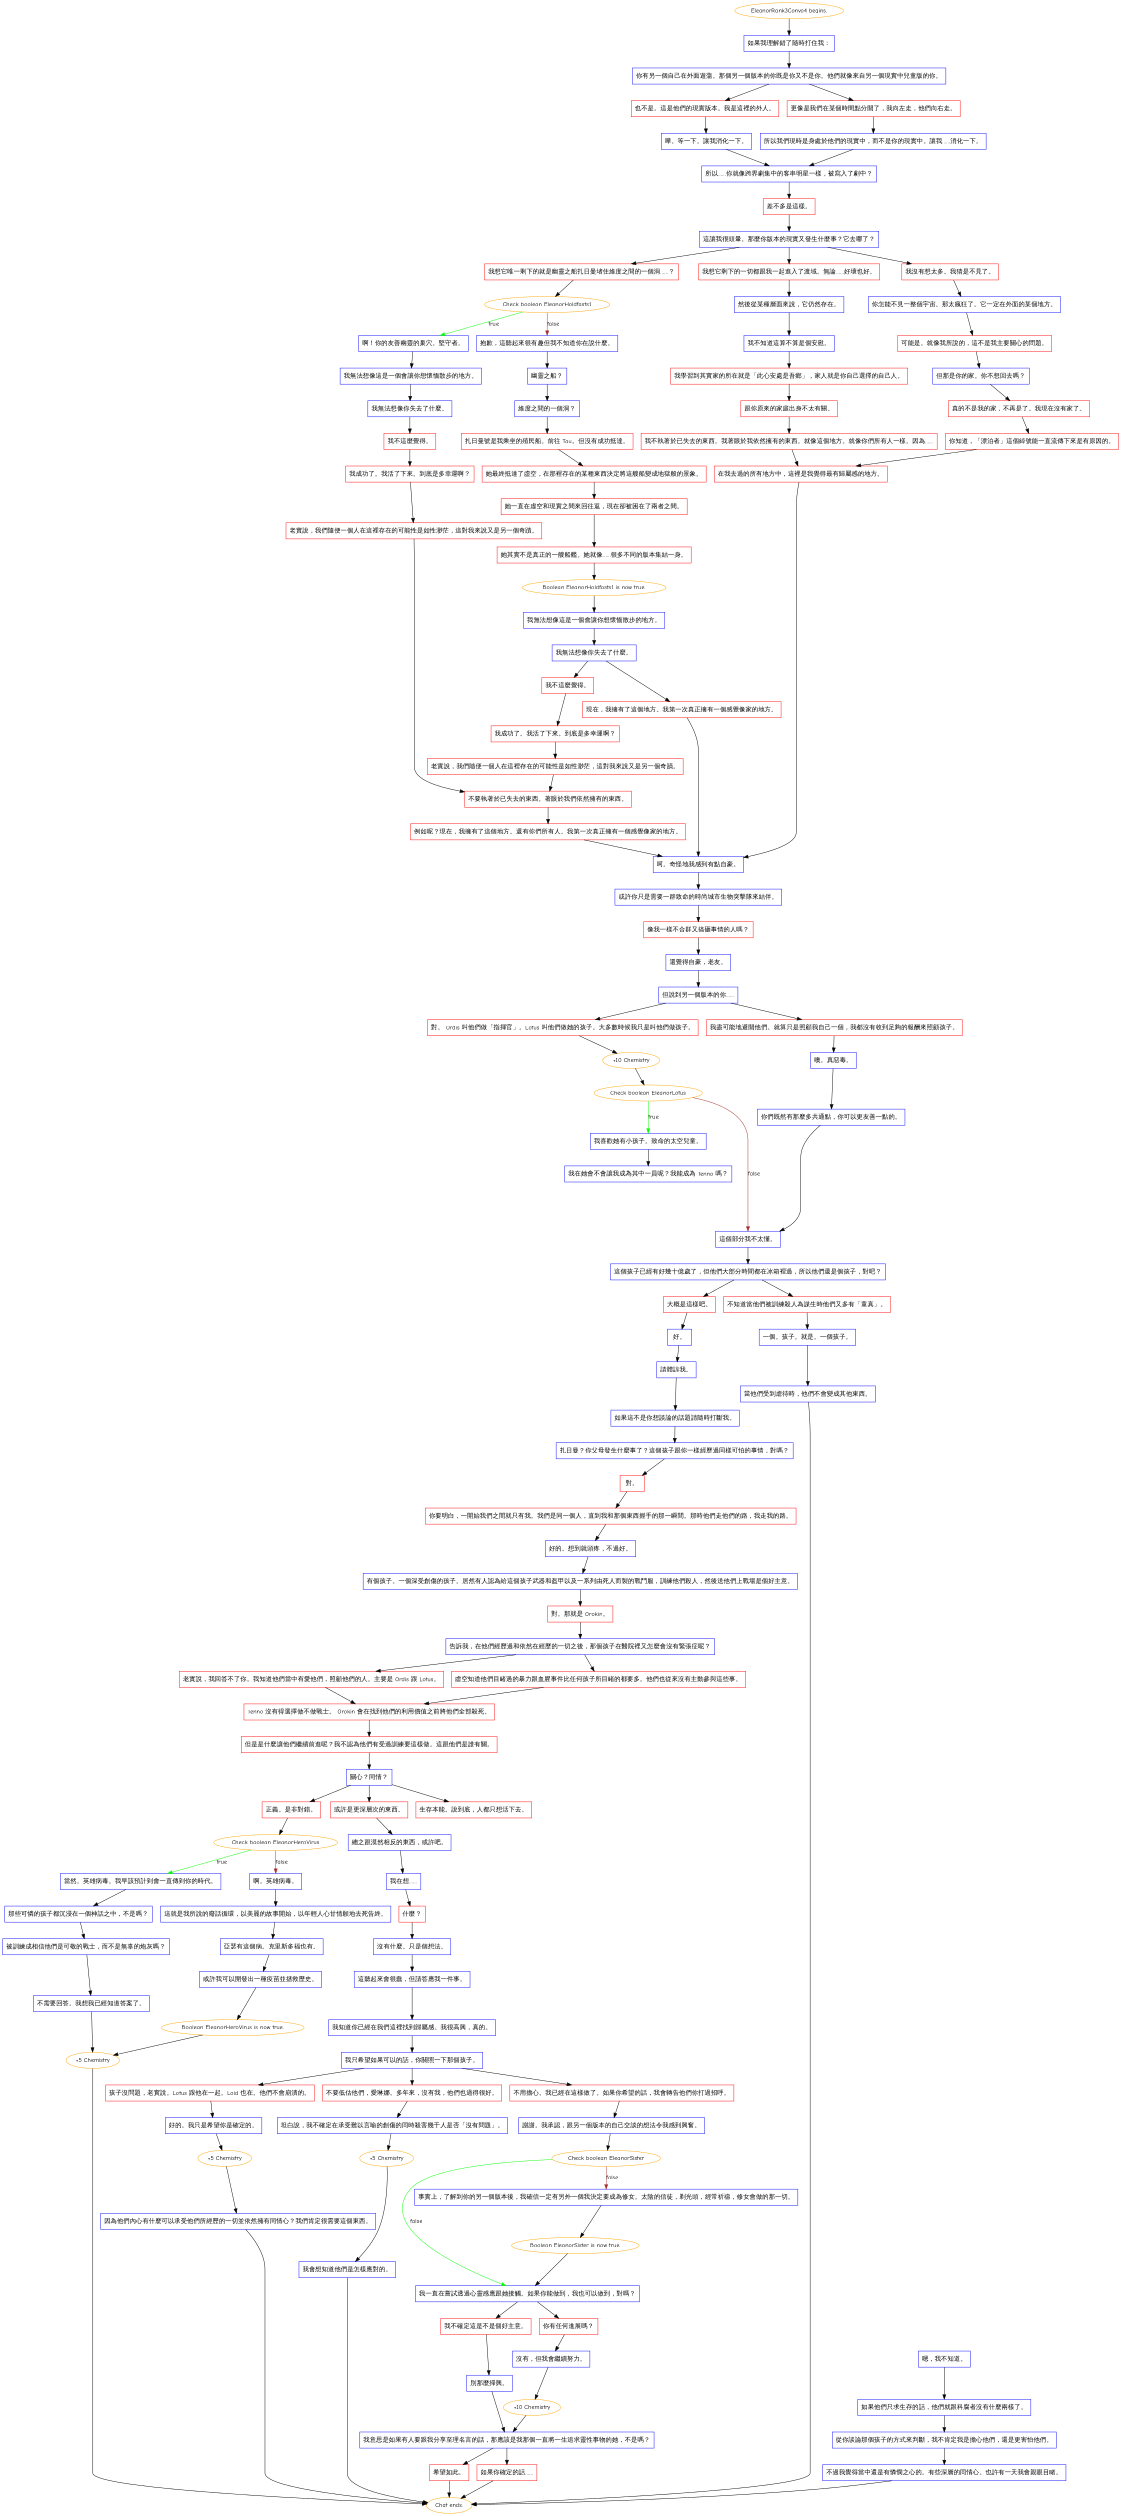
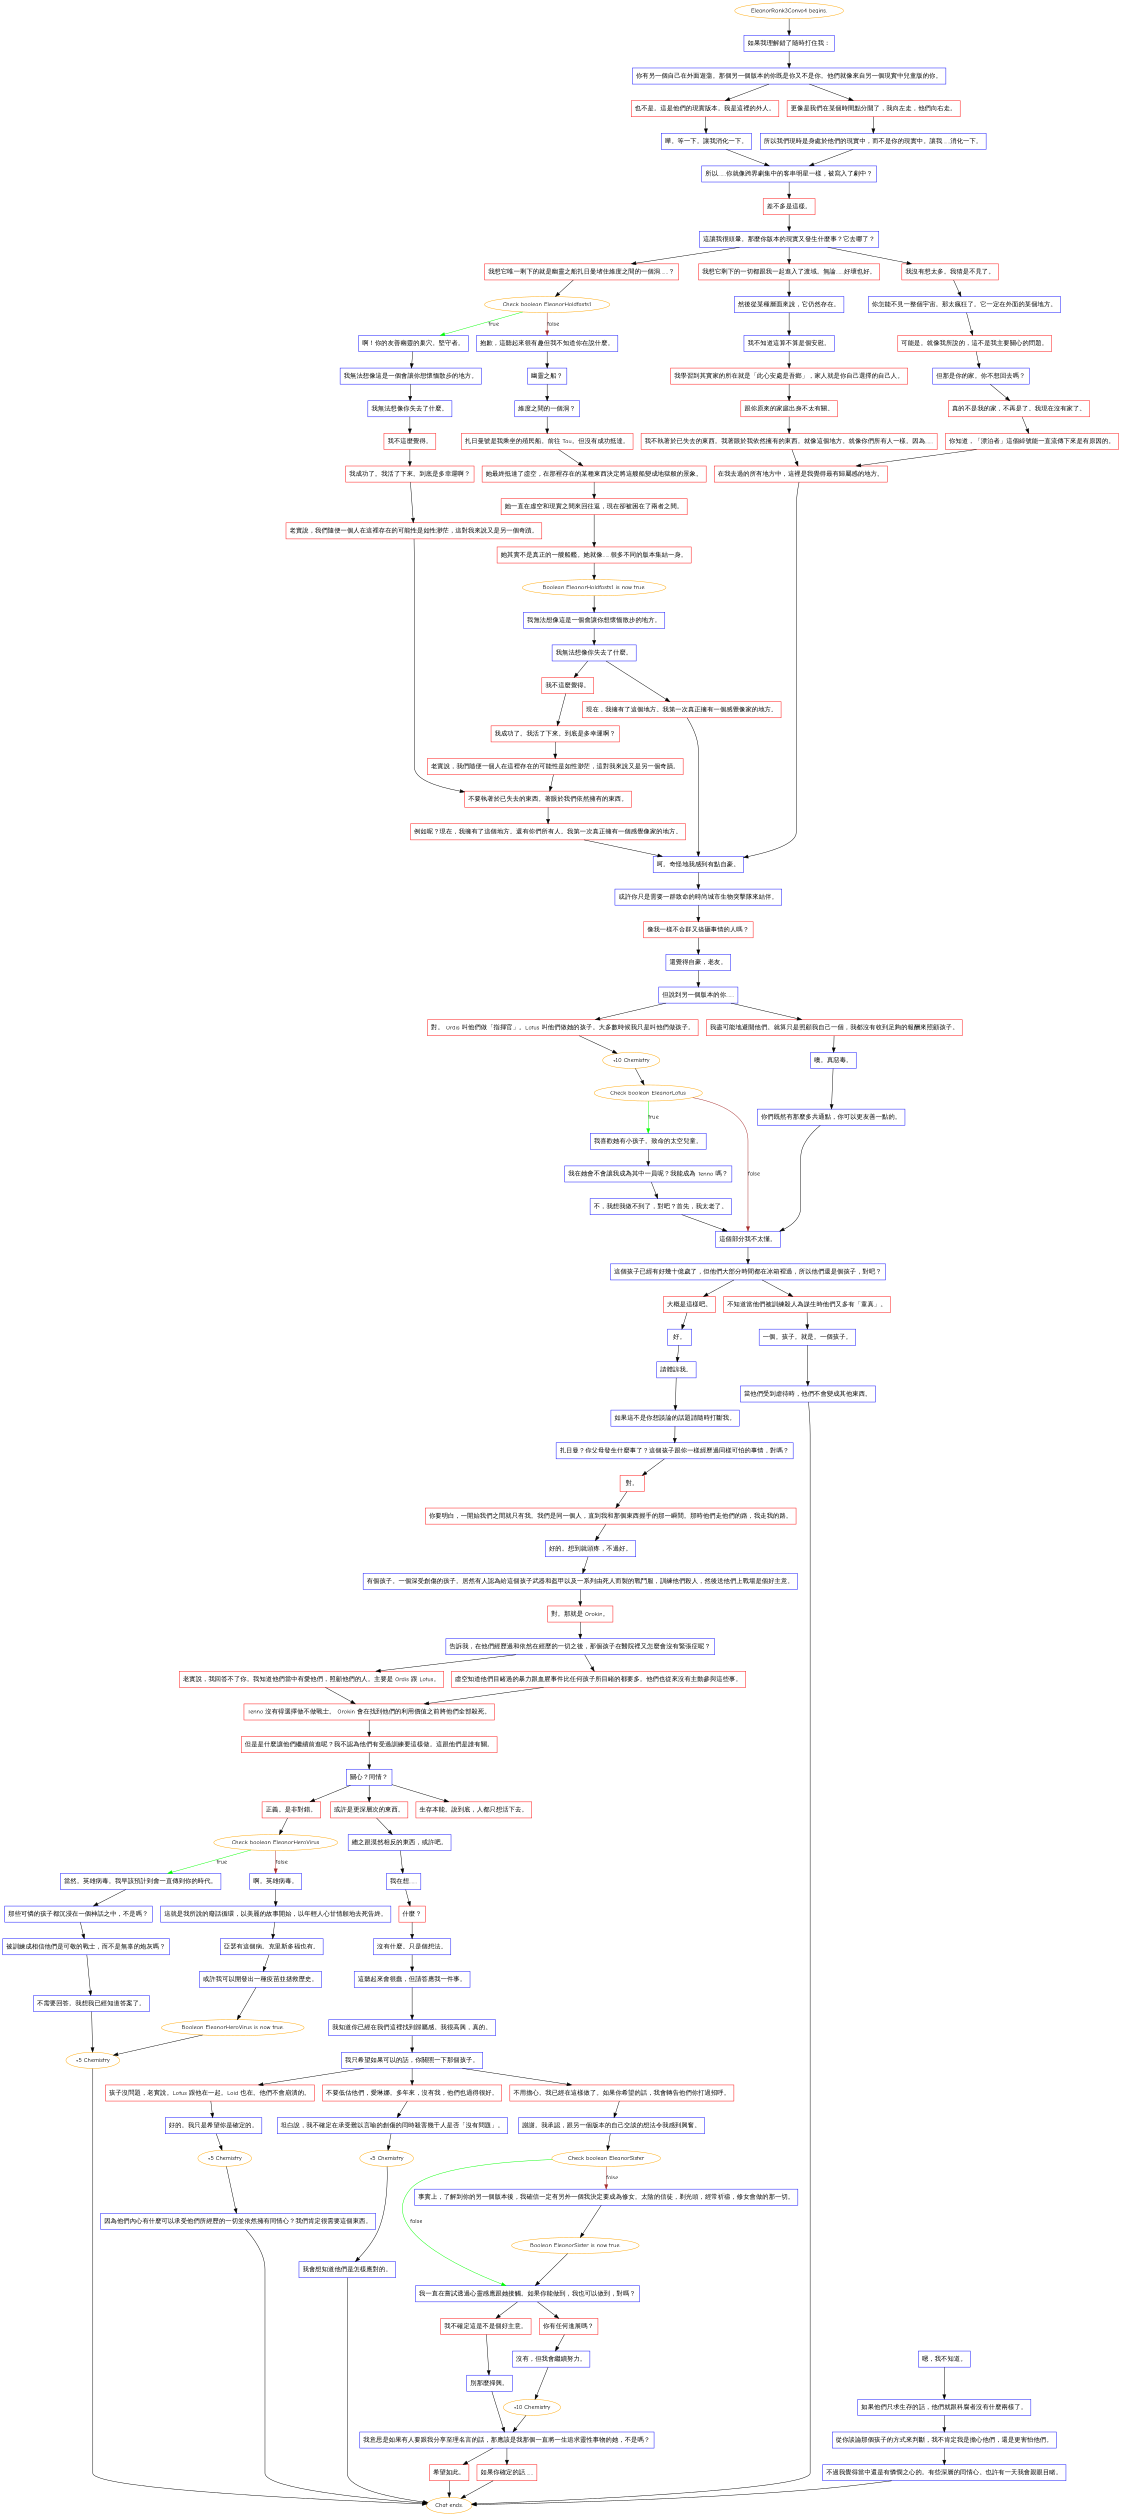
node "不，我想我做不到了，對吧？首先，我太老了。": added
